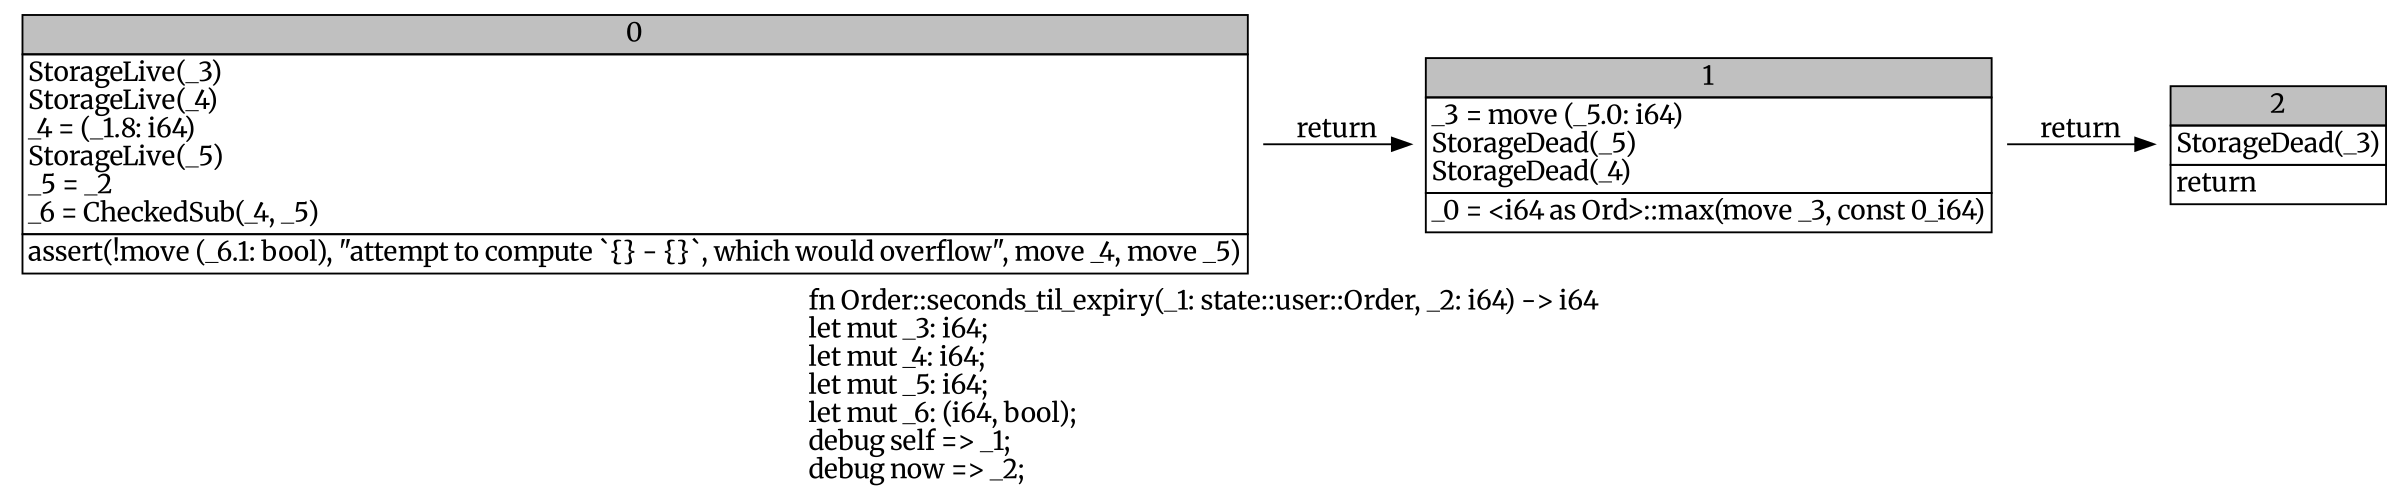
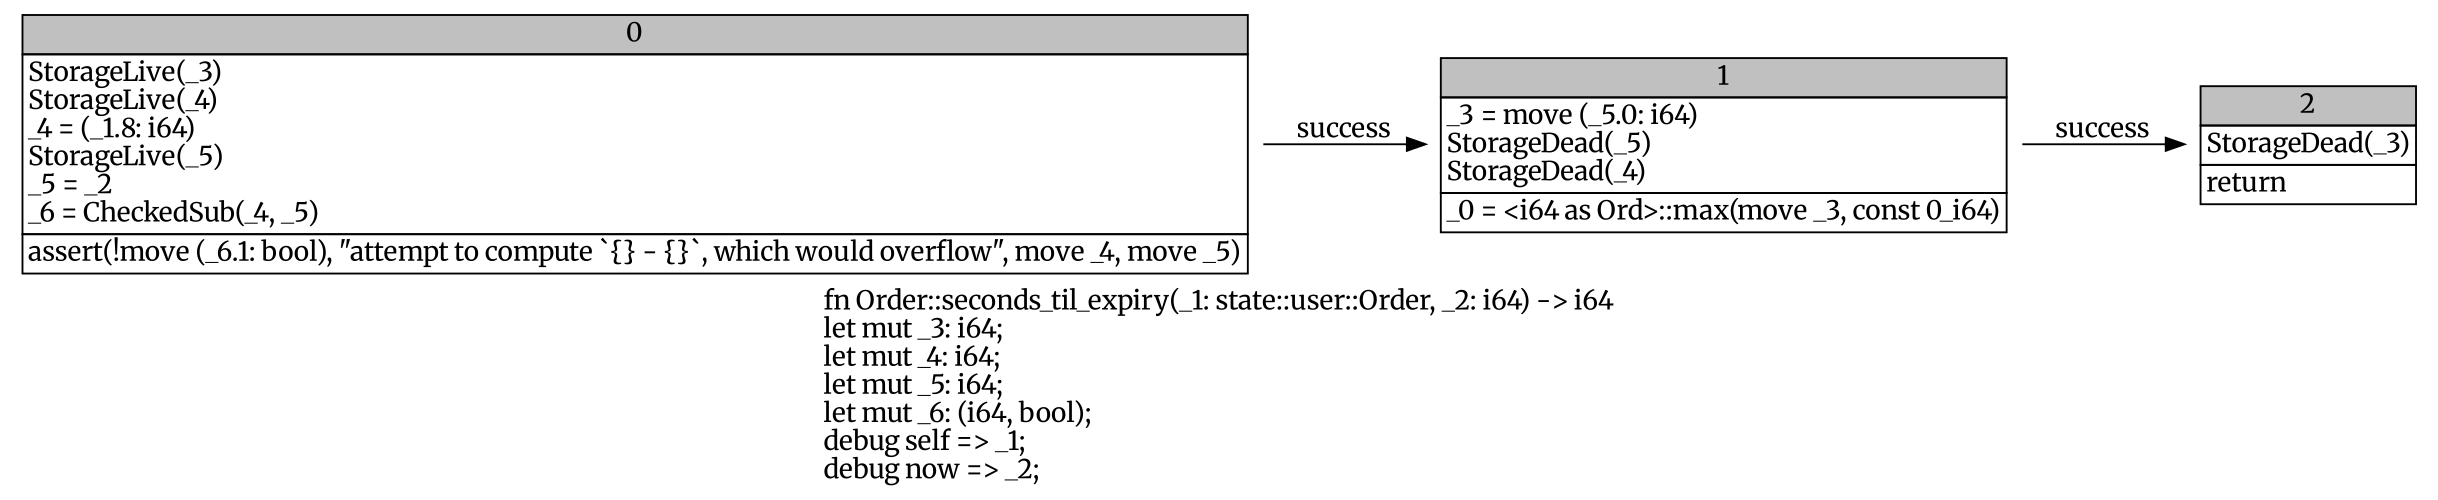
edge "0" -> "1": label "return" -> "success"
edge "1" -> "2": label "return" -> "success"
